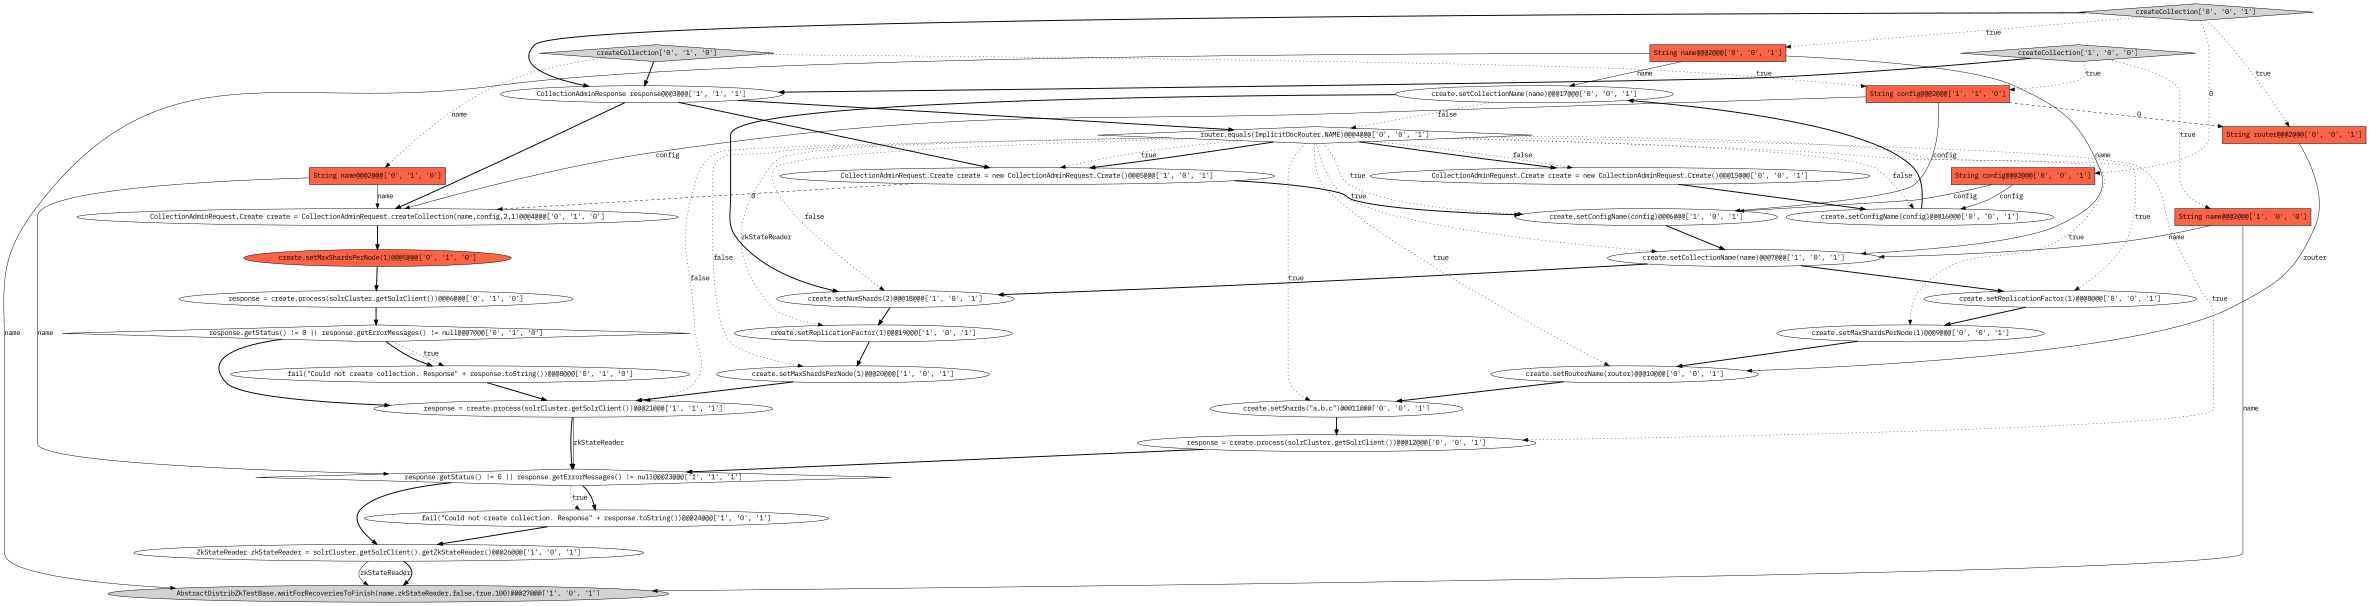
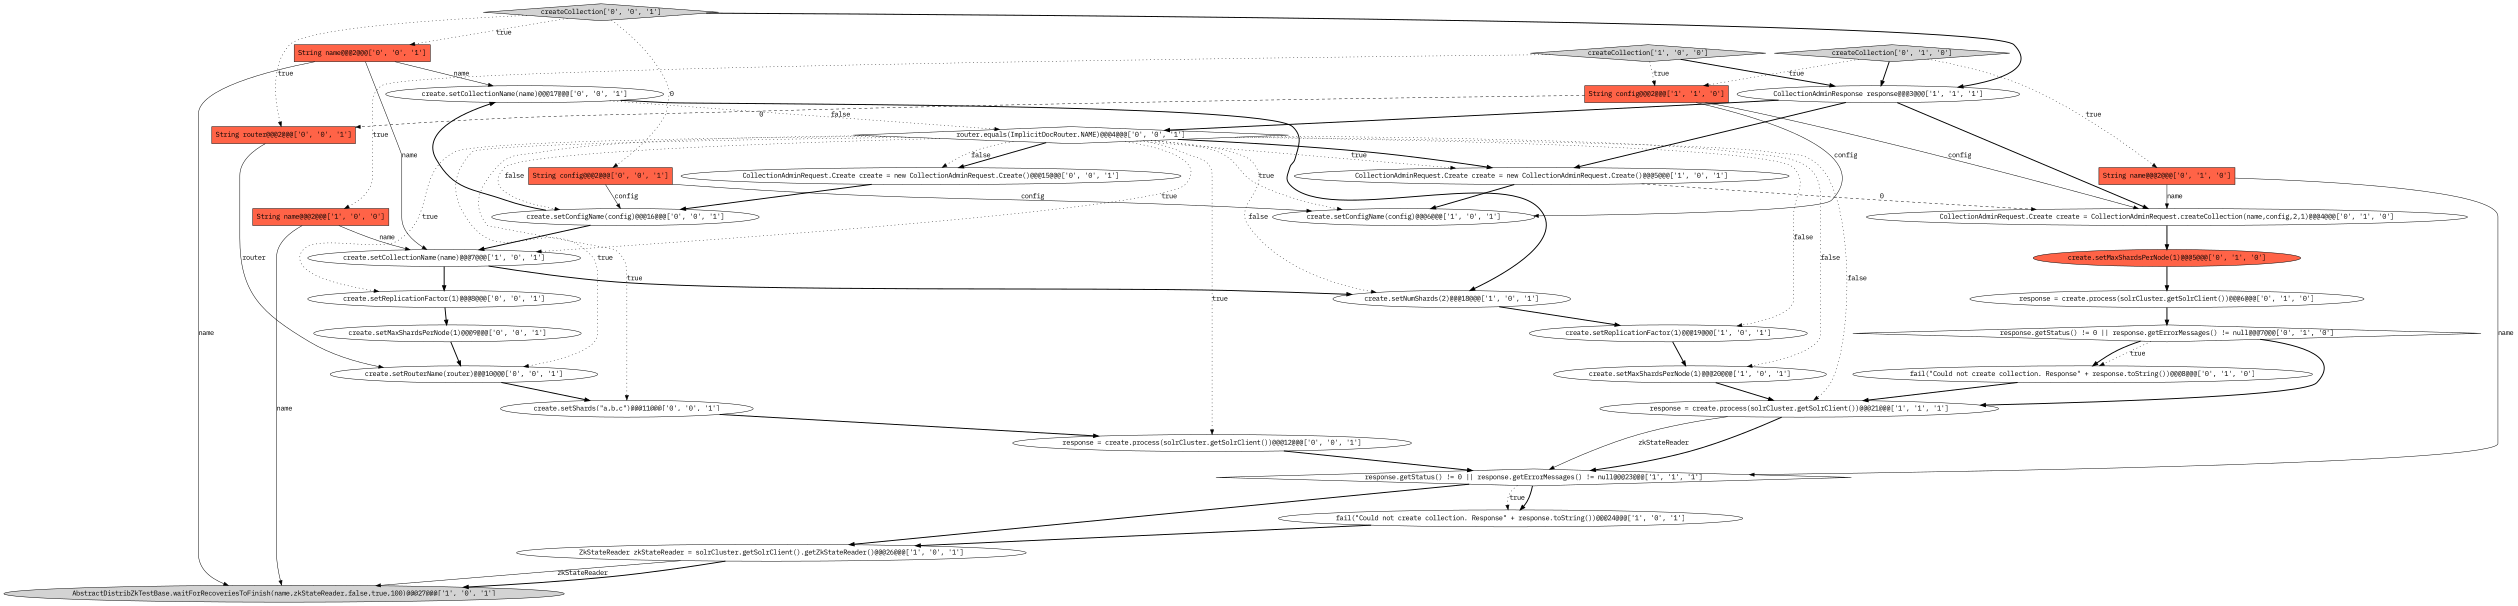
edge "createCollection['0', '1', '0']" -> "String name@@@2@@@['0', '1', '0']": label "name" -> "true"
edge "router.equals(ImplicitDocRouter.NAME)@@@4@@@['0', '0', '1']" -> "create.setMaxShardsPerNode(1)@@@9@@@['0', '0', '1']": removed, label "true"
edge "create.setConfigName(config)@@@6@@@['1', '0', '1']" -> "create.setCollectionName(name)@@@7@@@['1', '0', '1']": now "create.setConfigName(config)@@@16@@@['0', '0', '1']" -> "create.setCollectionName(name)@@@7@@@['1', '0', '1']"
edge "router.equals(ImplicitDocRouter.NAME)@@@4@@@['0', '0', '1']" -> "create.setReplicationFactor(1)@@@19@@@['1', '0', '1']": label "zkStateReader" -> "false"
